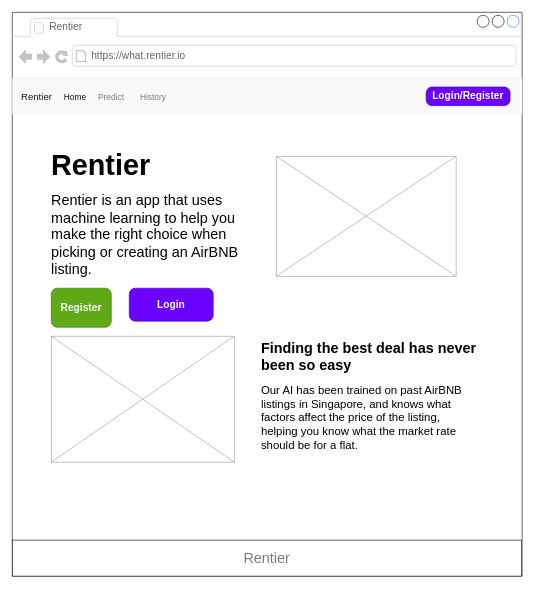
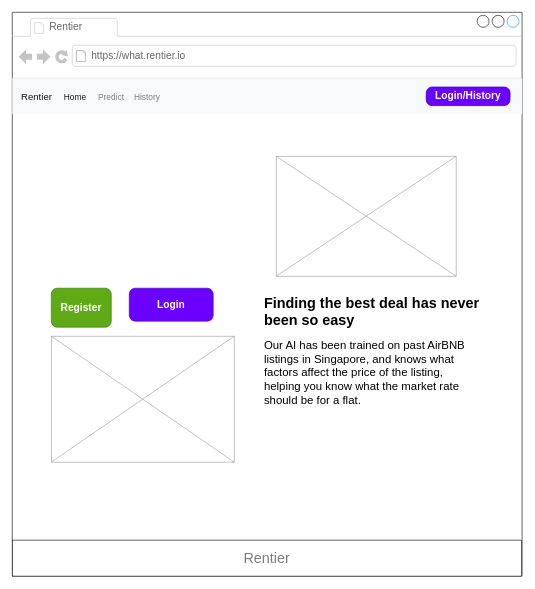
node "History": moved (153, 96) -> (147, 96)
node "Login/Register": label "Login/Register" -> "Login/History"
node "RentierRentier is an app that uses machine learning to help you make the right choice when picking or creating an AirBNB listing.": removed
node "Finding the best deal has never been so easyOur AI has been trained on past AirBNB listings in Singapore, and knows what factors affect the price of the listing, helping you know what the market rate should be for a flat.": moved (369, 399) -> (372, 354)
